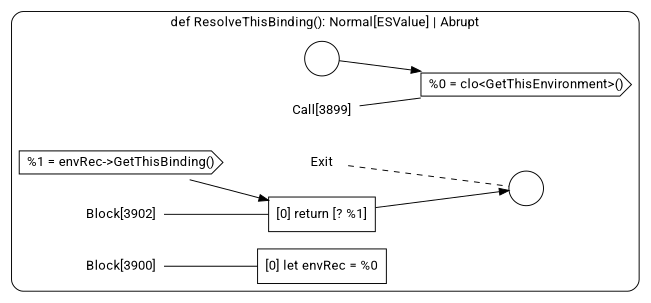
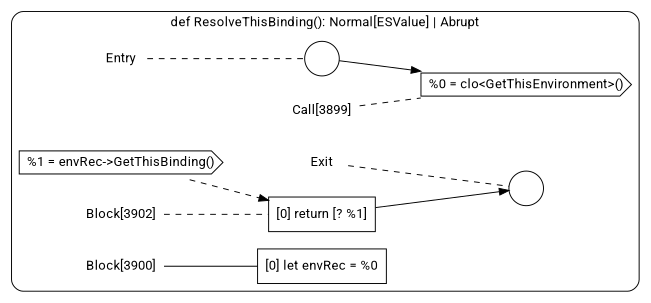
node "Entry": added
edge "%0 = clo<GetThisEnvironment>()" -- "Call[3899]": style solid -> dashed
edge "%1 = envRec->GetThisBinding()" -> "[0] return [? %1]": style solid -> dashed
edge "Block[3902]" -- "[0] return [? %1]": style solid -> dashed
